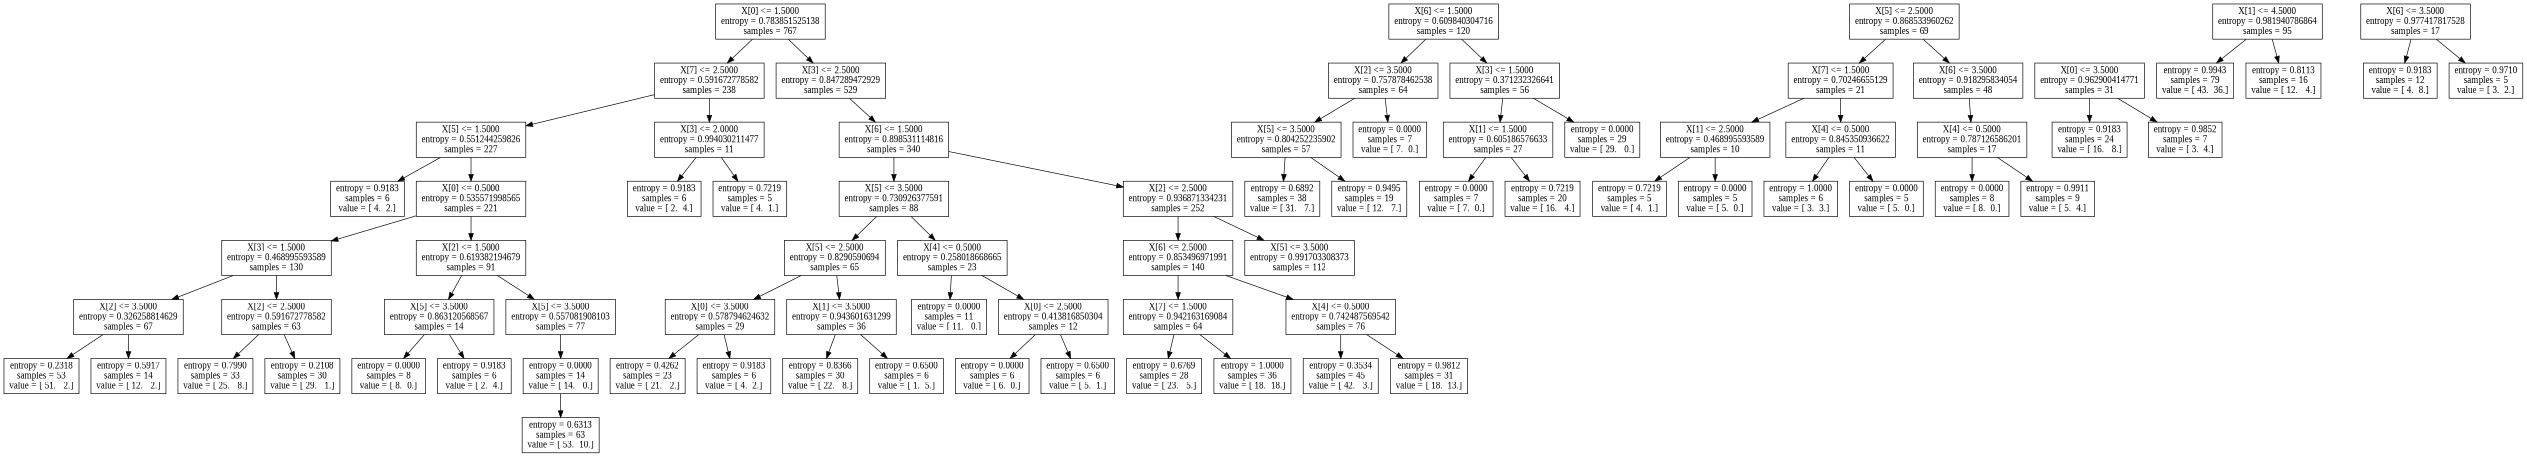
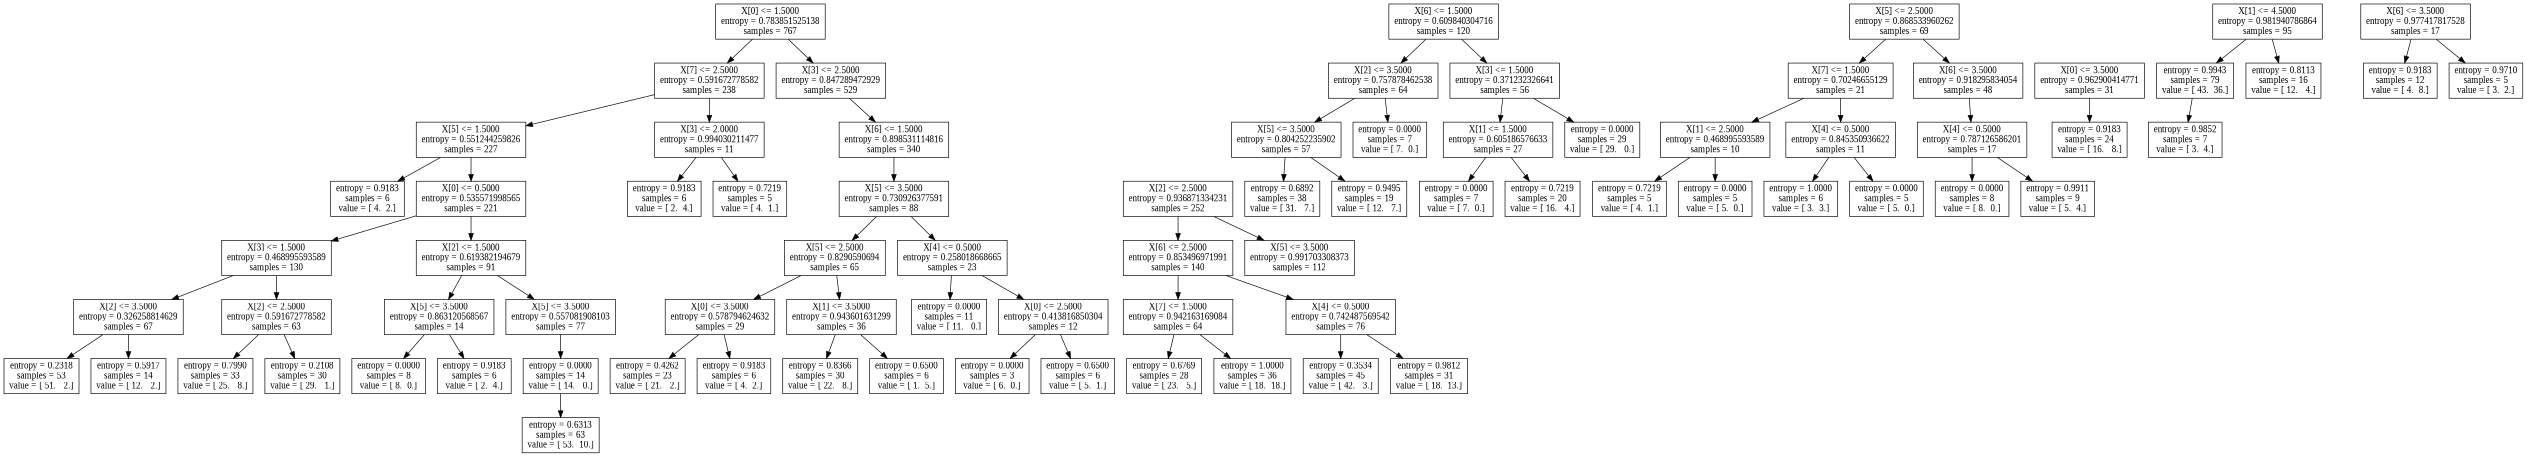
edge "X[0] <= 3.5000 entropy = 0.962900414771 samples = 31" -> "entropy = 0.9852 samples = 7 value = [ 3.  4.]": now "entropy = 0.9943 samples = 79 value = [ 43.  36.]" -> "entropy = 0.9852 samples = 7 value = [ 3.  4.]"
edge "X[6] <= 1.5000 entropy = 0.898531114816 samples = 340" -> "X[2] <= 2.5000 entropy = 0.936871334231 samples = 252": removed
node "entropy = 0.0000 samples = 6 value = [ 6.  0.]": label "entropy = 0.0000 samples = 6 value = [ 6.  0.]" -> "entropy = 0.0000 samples = 3 value = [ 6.  0.]"
